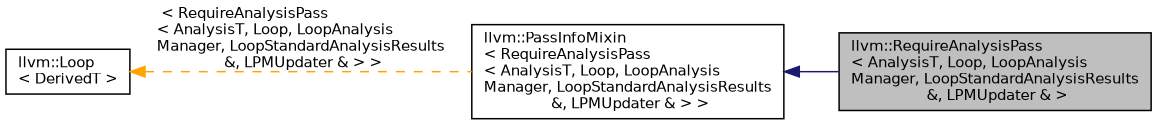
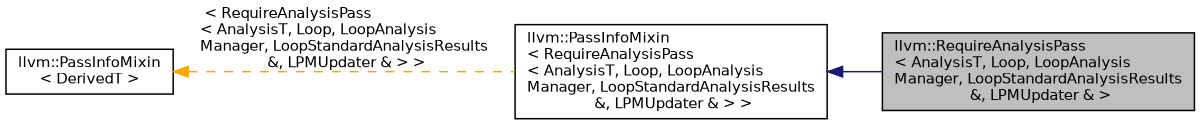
node "llvm::Loop < DerivedT >": label "llvm::Loop < DerivedT >" -> "llvm::PassInfoMixin < DerivedT >"
